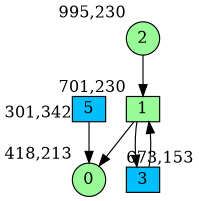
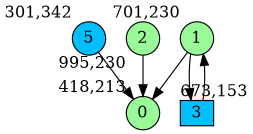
edge "2 995,230" -> "1 701,230": now "2 995,230" -> "0 418,213"
node "5 301,342": shape box -> circle
node "1 701,230": shape box -> circle
